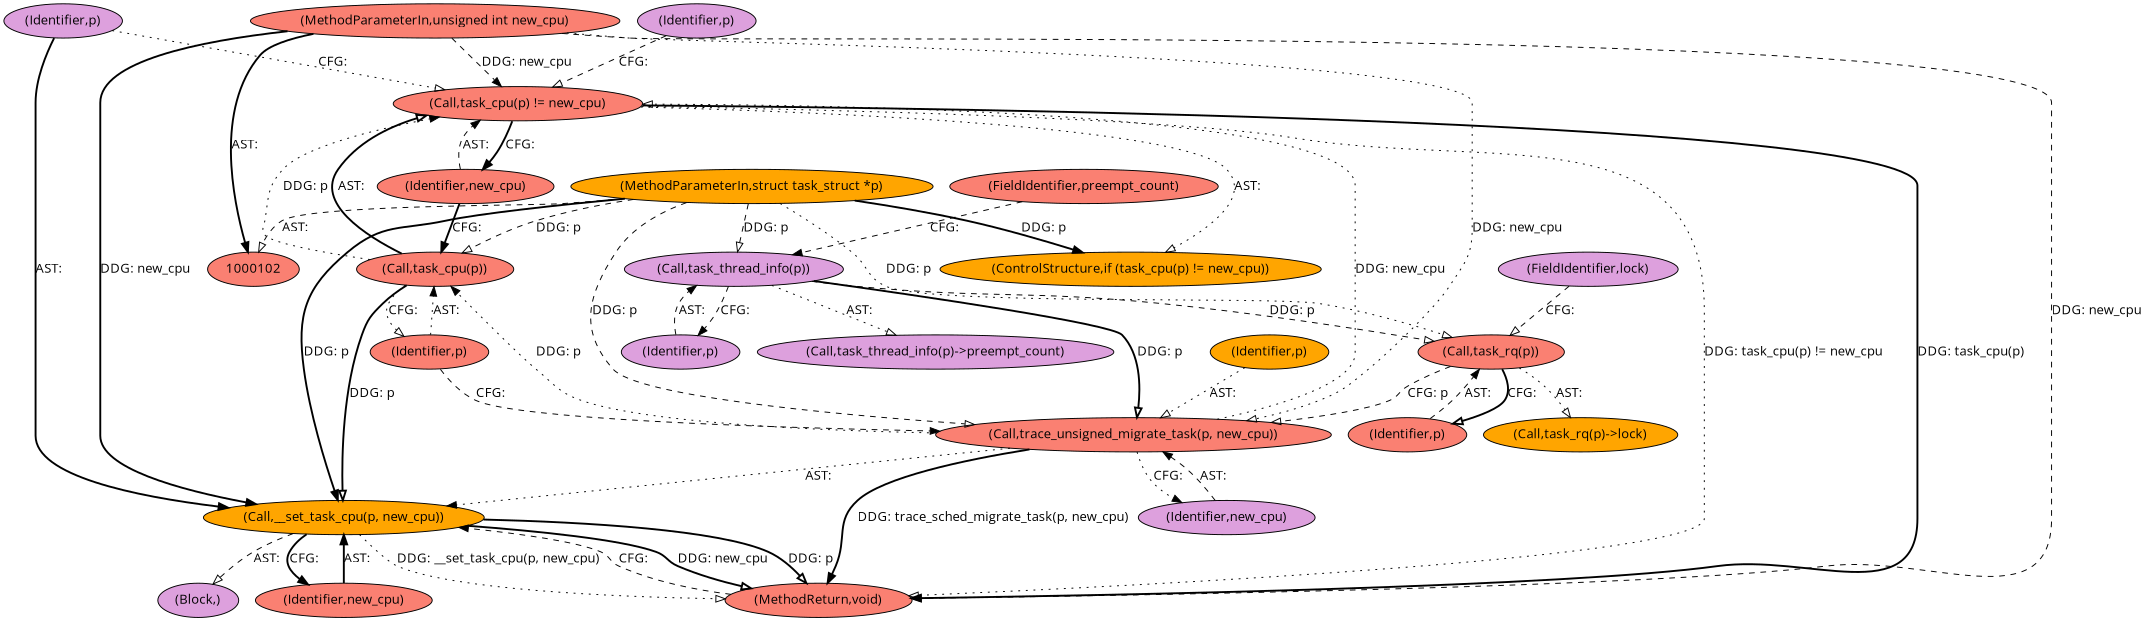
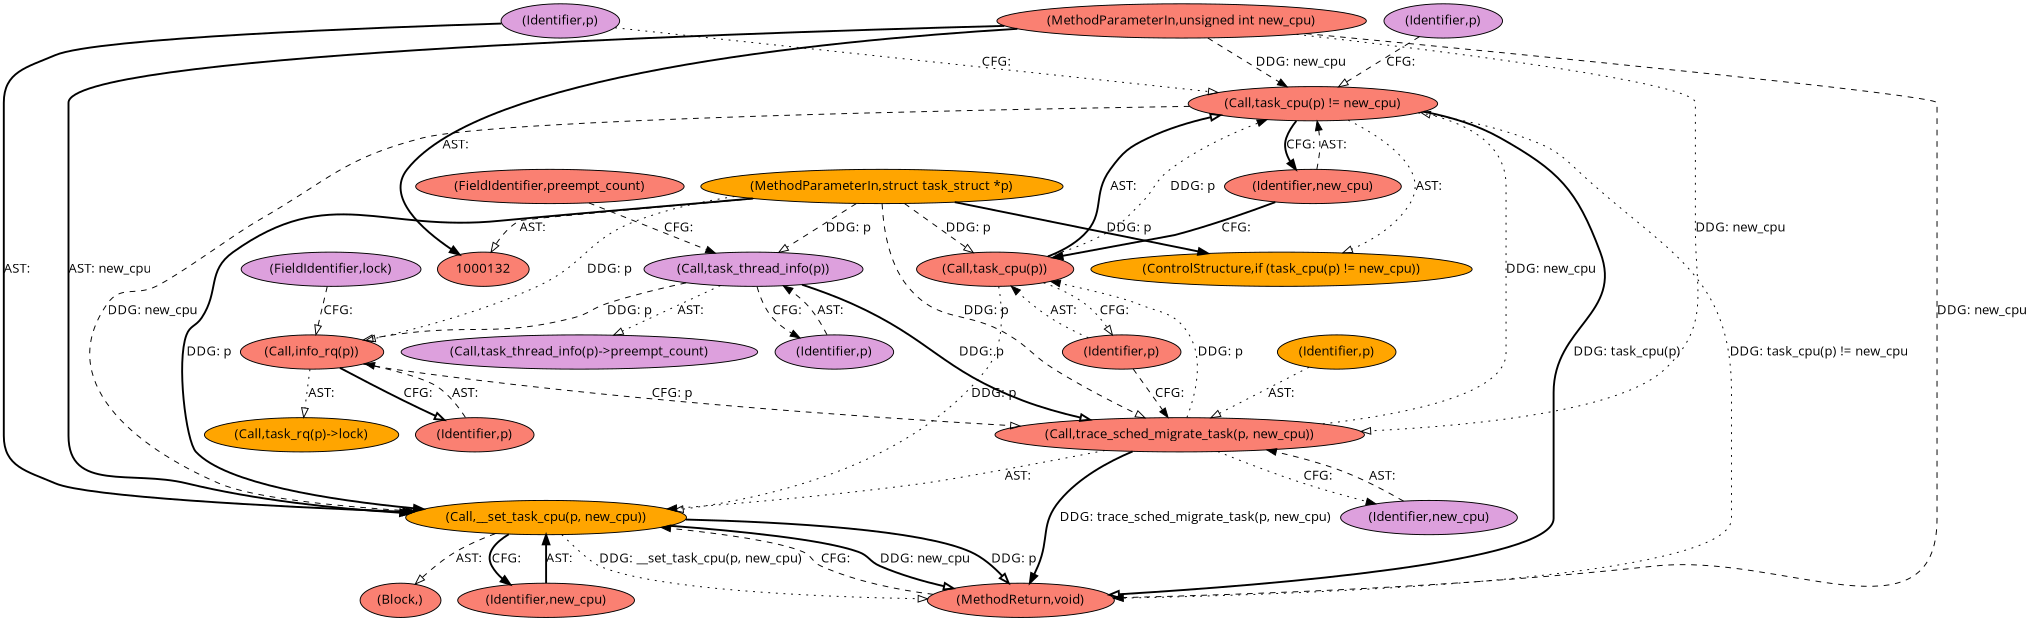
edge "(Call,task_cpu(p) != new_cpu)" -> "(Call,__set_task_cpu(p, new_cpu))": added, label "DDG: new_cpu"
edge "(MethodParameterIn,unsigned int new_cpu)" -> "(Call,__set_task_cpu(p, new_cpu))": label "DDG: new_cpu" -> "AST: new_cpu"
node "1000102": label "1000102" -> "1000132"
node "(Call,task_rq(p))": label "(Call,task_rq(p))" -> "(Call,info_rq(p))"
edge "(Call,task_cpu(p))" -> "(Call,__set_task_cpu(p, new_cpu))": style bold -> dotted
node "(Call,trace_unsigned_migrate_task(p, new_cpu))": label "(Call,trace_unsigned_migrate_task(p, new_cpu))" -> "(Call,trace_sched_migrate_task(p, new_cpu))"
node "(Block,)": fillcolor plum -> salmon
